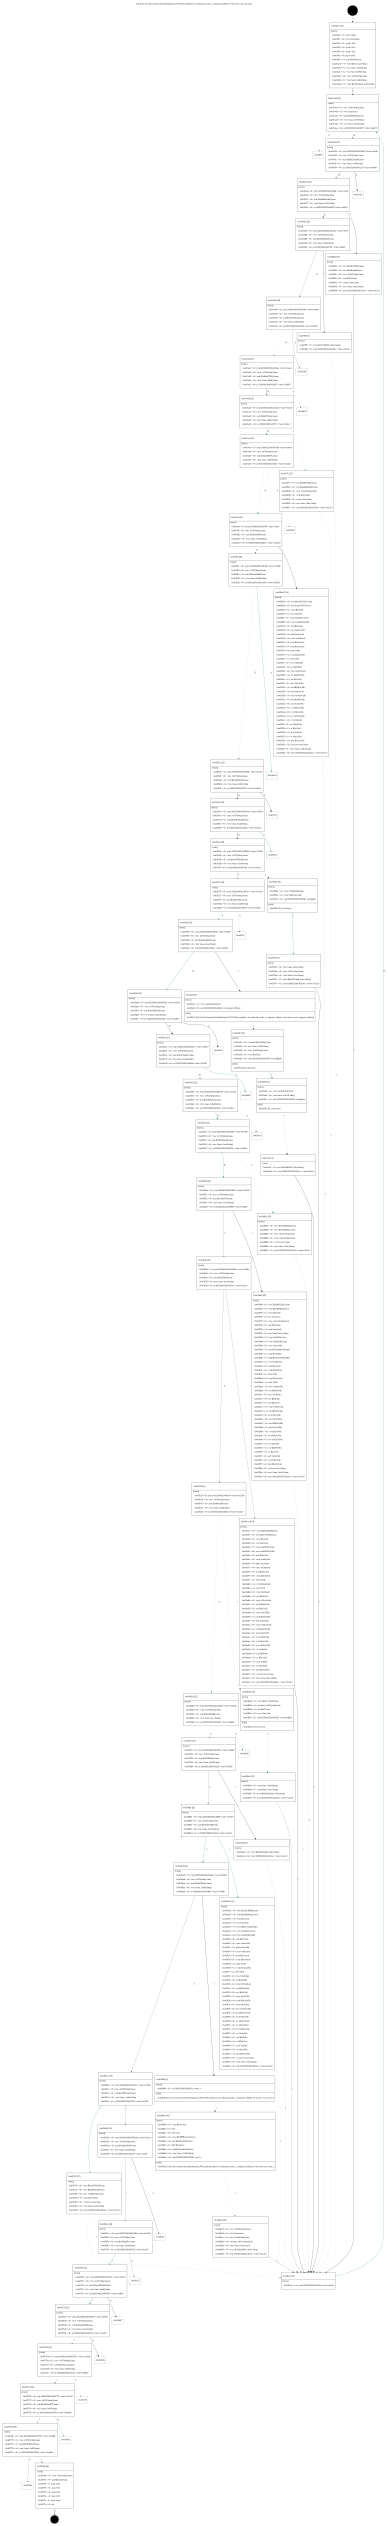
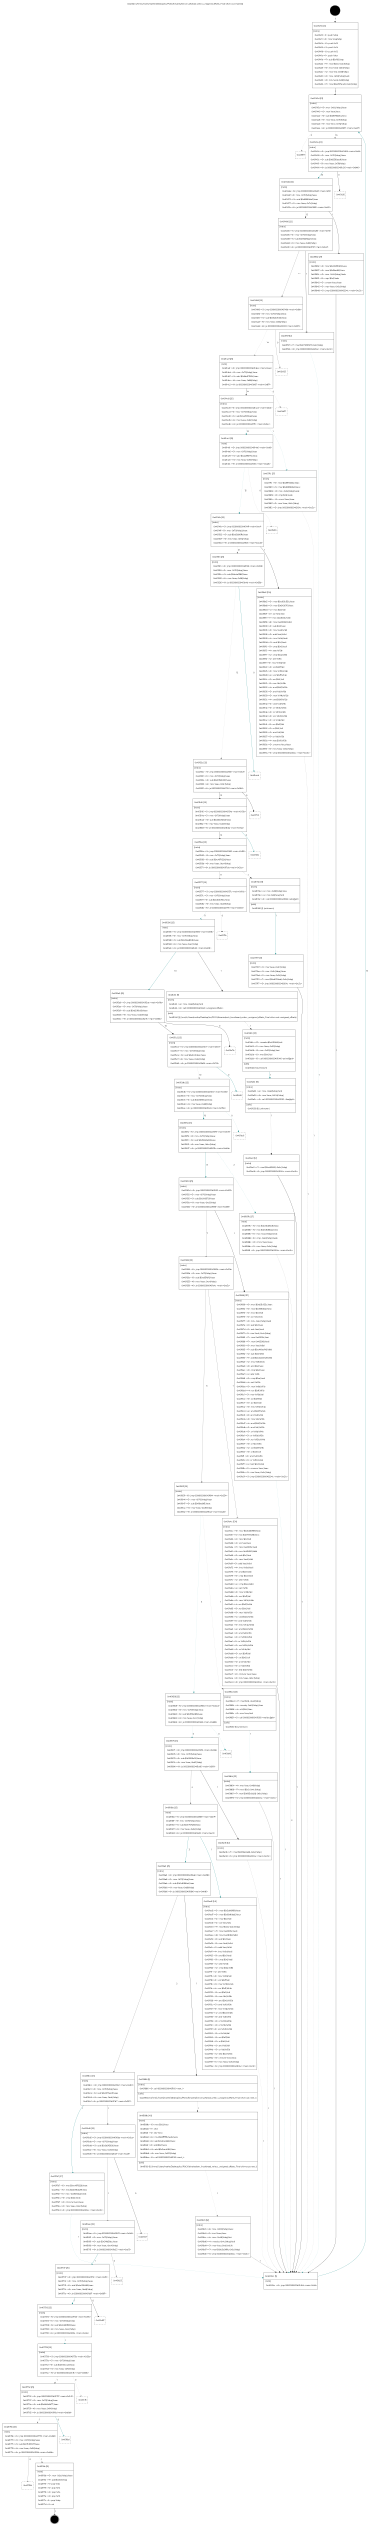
node "0x40203e": removed
